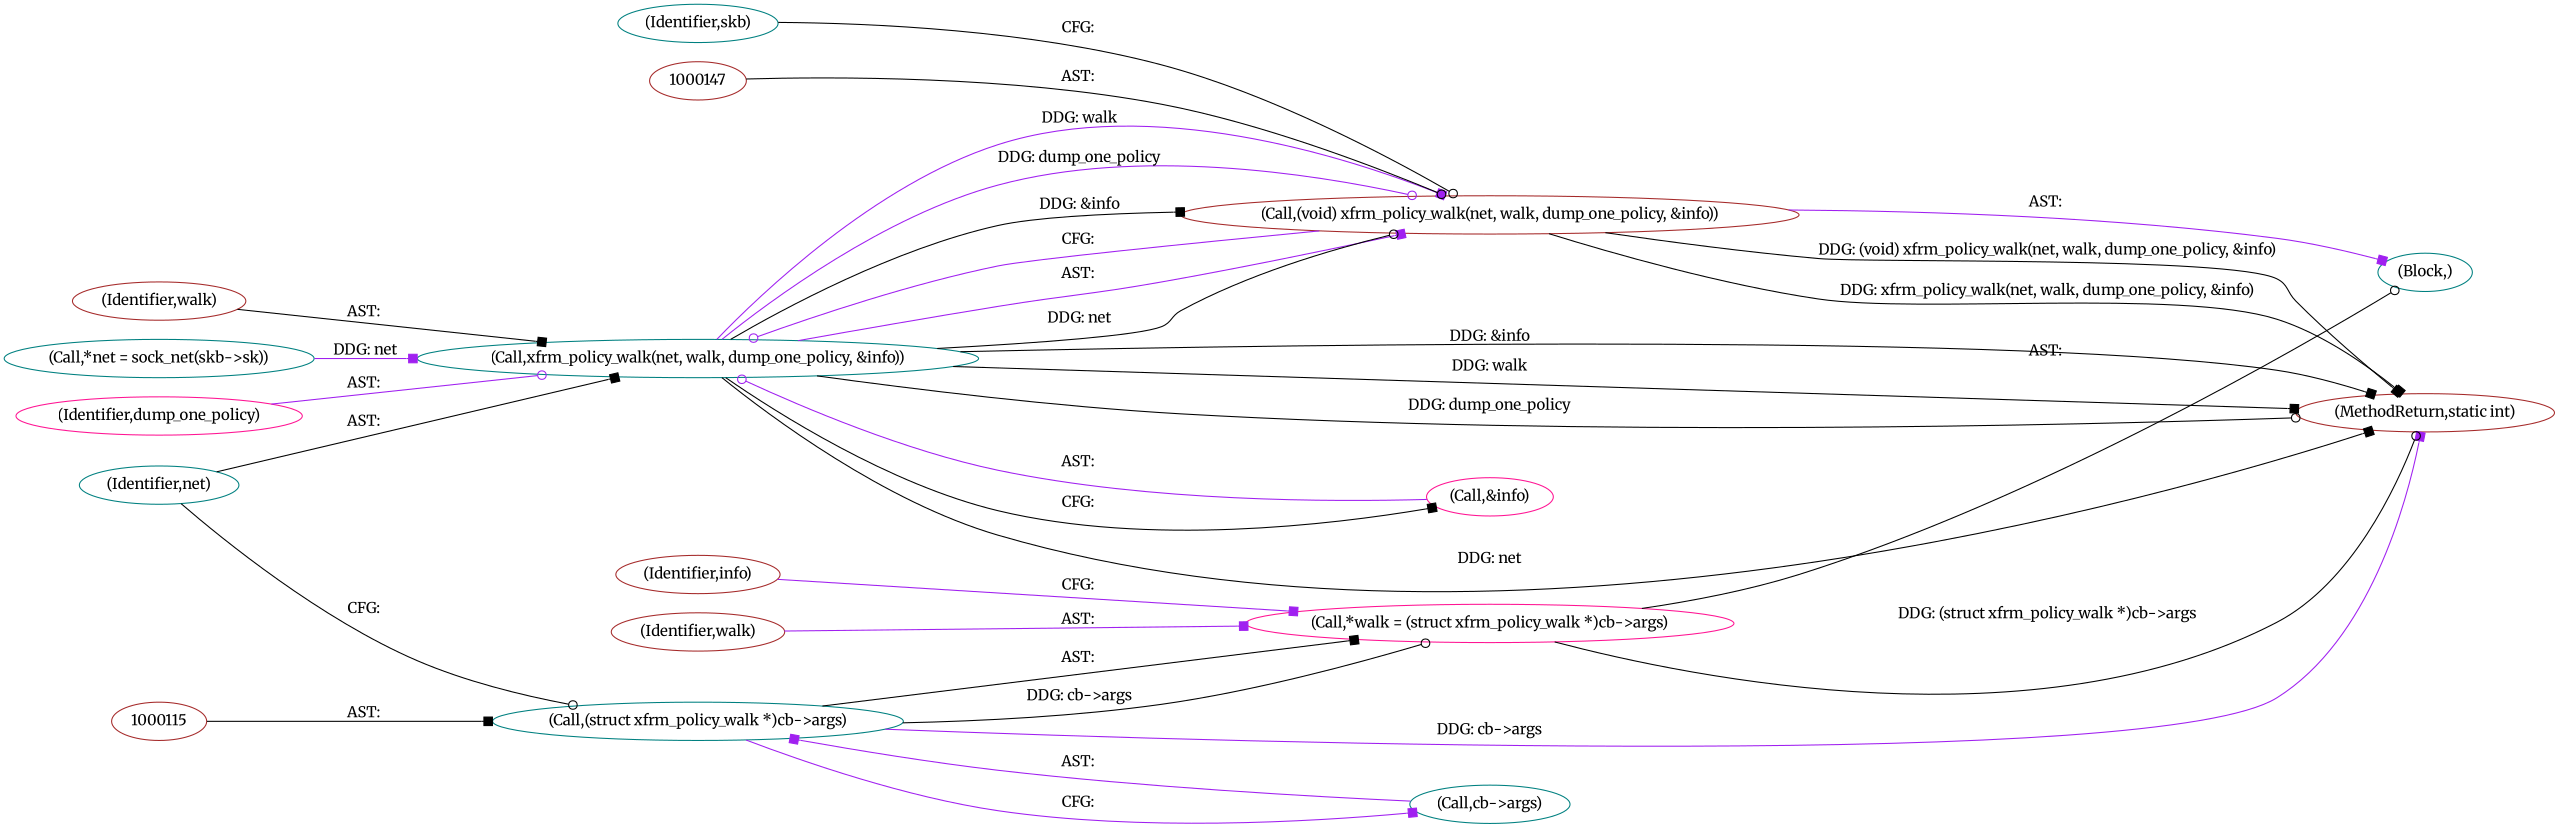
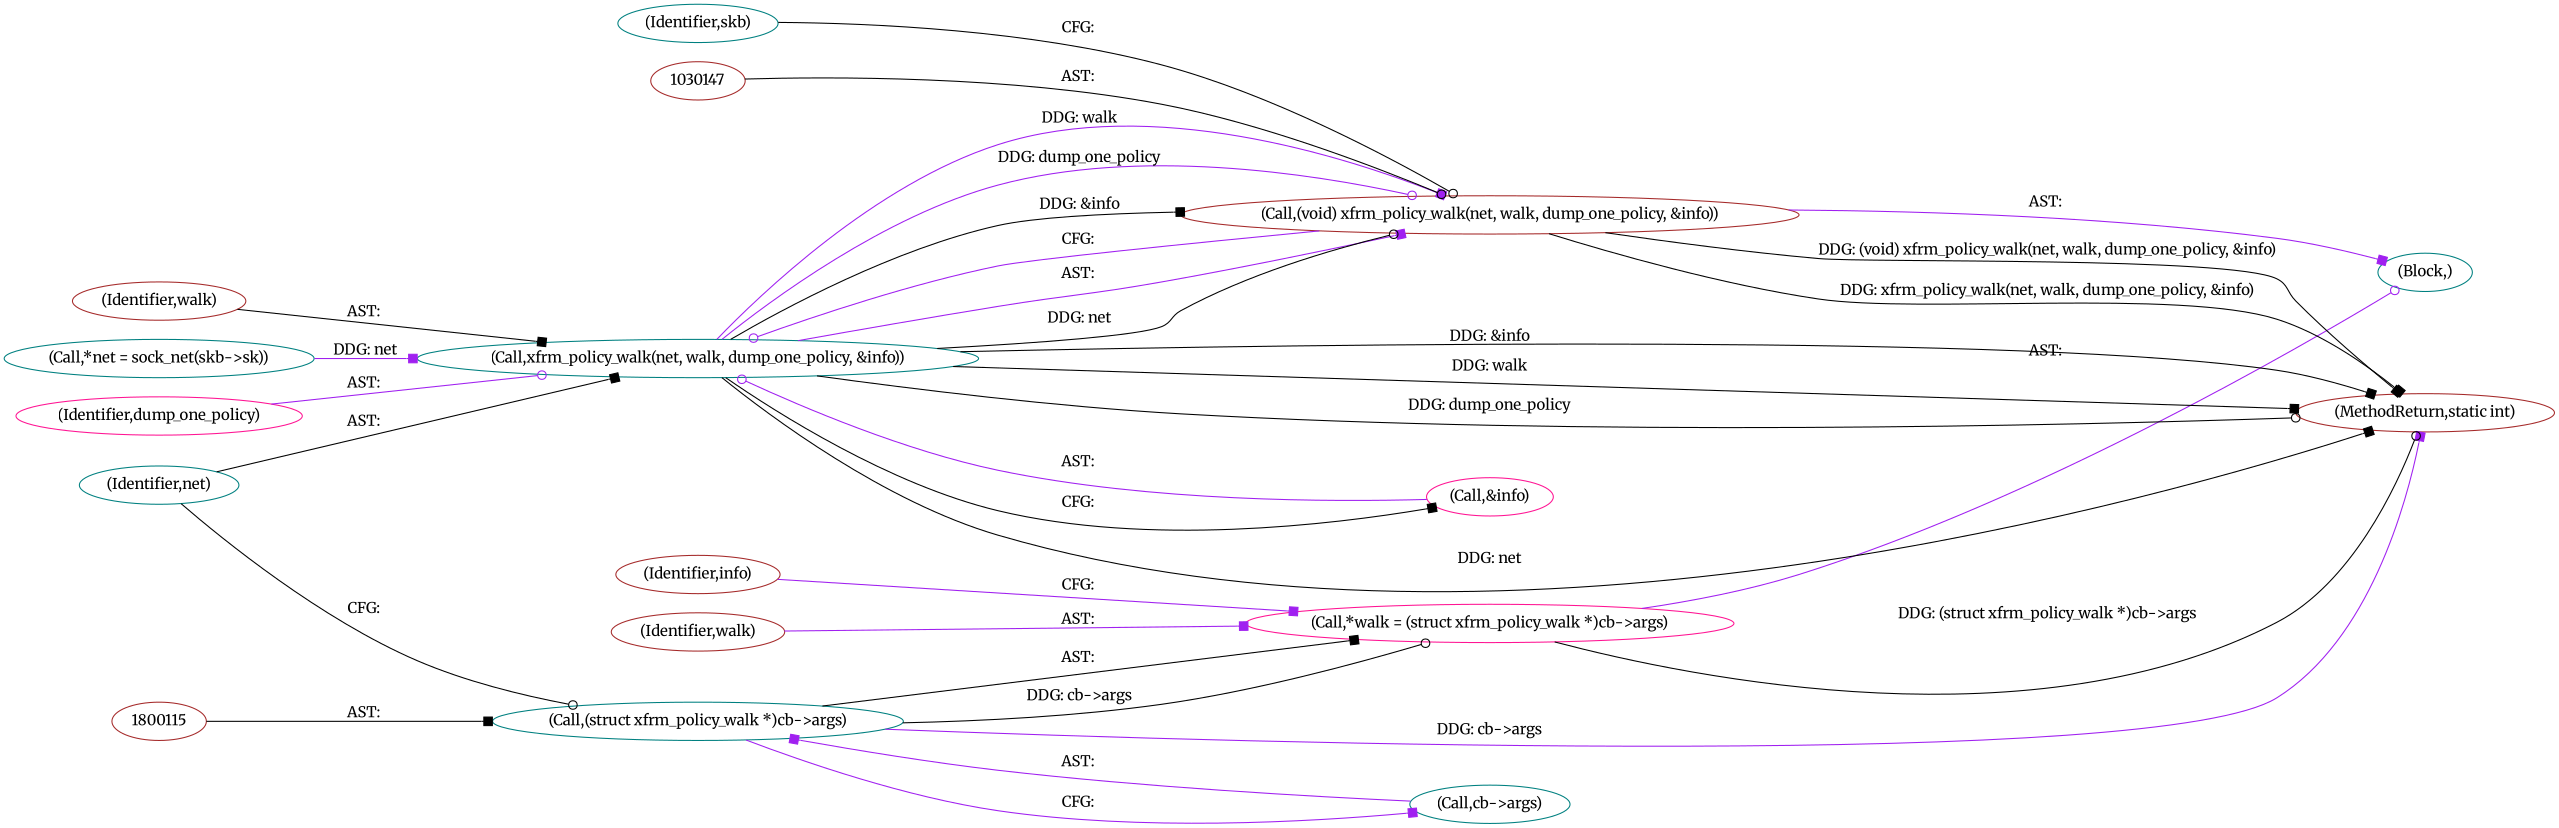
node "1000147": label "1000147" -> "1030147"
edge "(Call,*walk = (struct xfrm_policy_walk *)cb->args)" -> "(Block,)": color black -> purple
node "1000115": label "1000115" -> "1800115"
